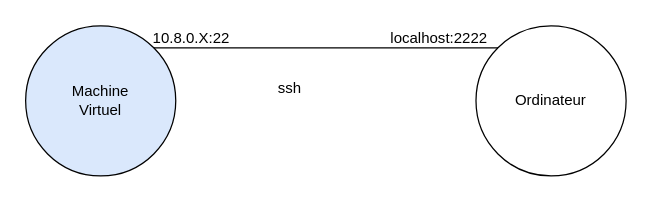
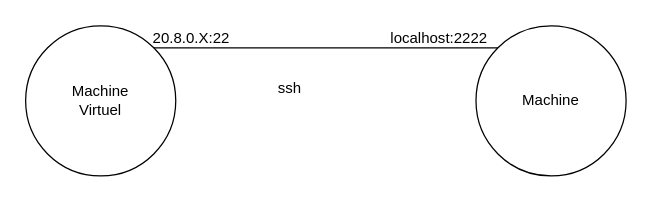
node "10.8.0.X:22": label "10.8.0.X:22" -> "20.8.0.X:22"
node "Machine Virtuel": fillcolor #dae8fc -> #ffffff
node "Ordinateur": label "Ordinateur" -> "Machine"
